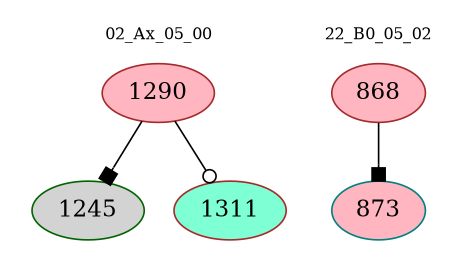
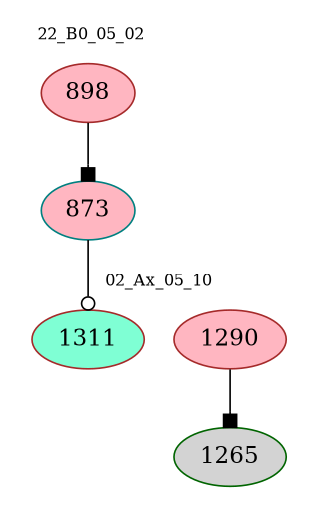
cluster "02_Ax_05_00": label "02_Ax_05_00" -> "02_Ax_05_10"
node "868": label "868" -> "898"
edge "1290" -> "1311": now "873" -> "1311"
node "1245": label "1245" -> "1265"
